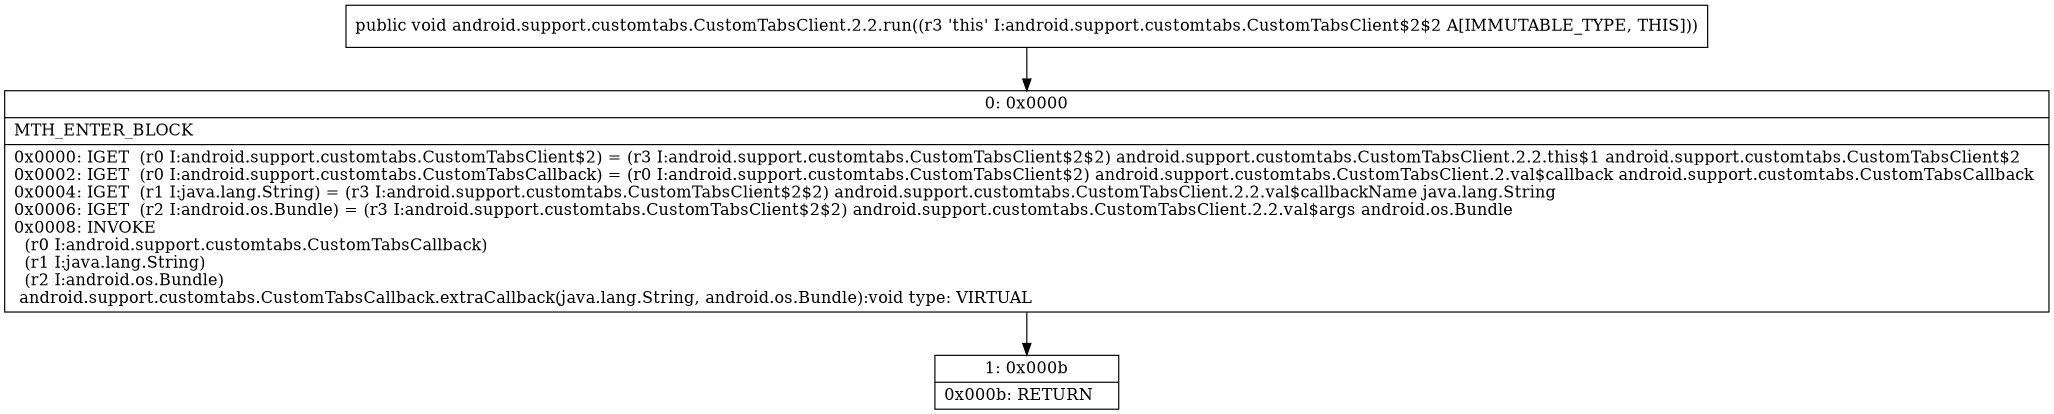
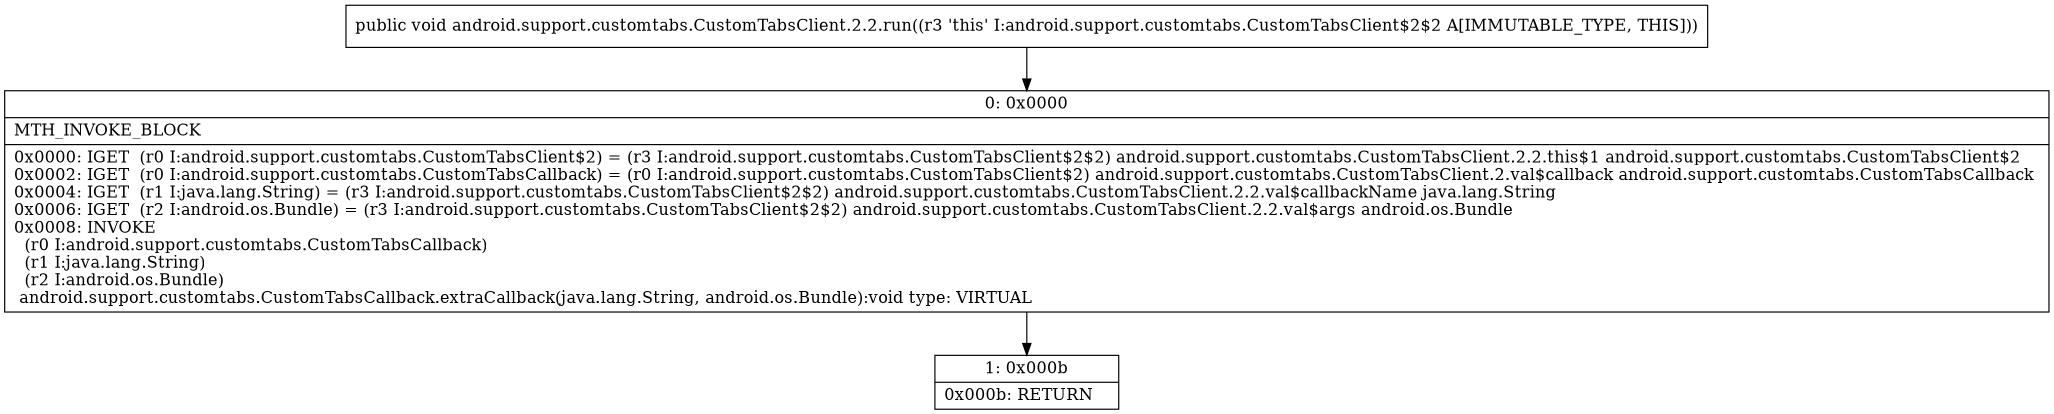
node "0: 0x0000": text "MTH_ENTER_BLOCK" -> "MTH_INVOKE_BLOCK"
